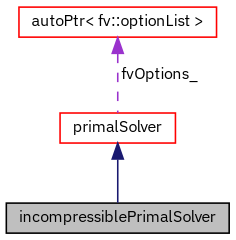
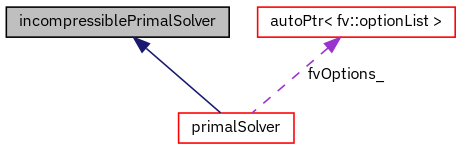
edge "incompressiblePrimalSolver" -> "primalSolver": reversed
